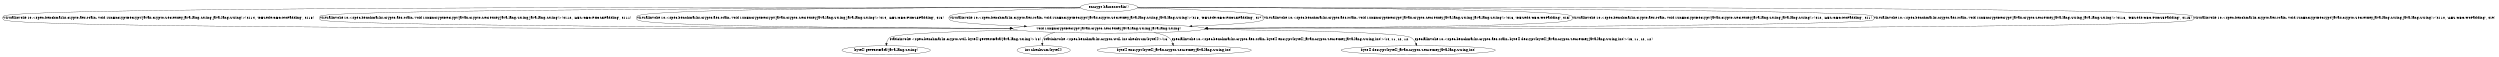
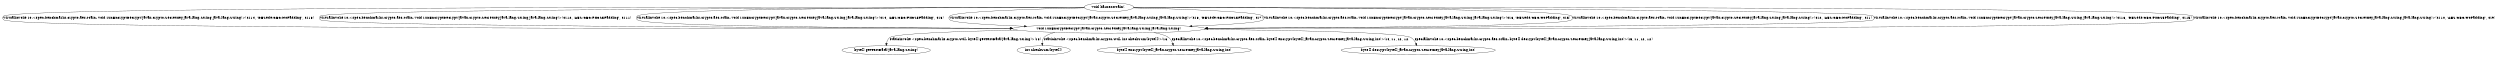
node "encrypt harnessMain()": label "encrypt harnessMain()" -> "void harnessMain()"
